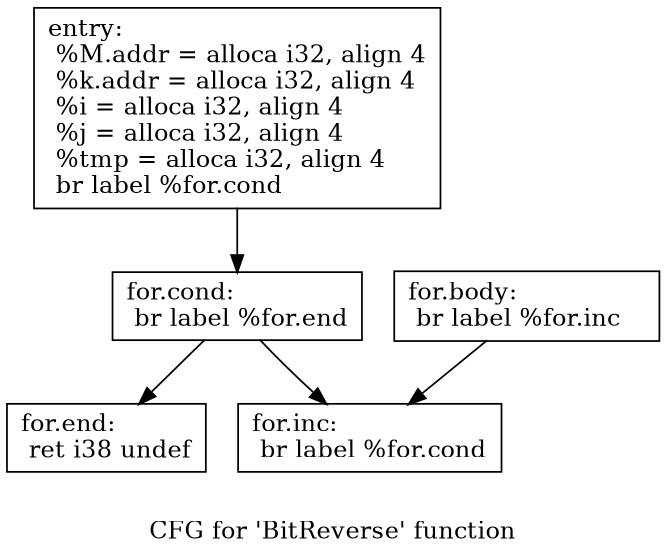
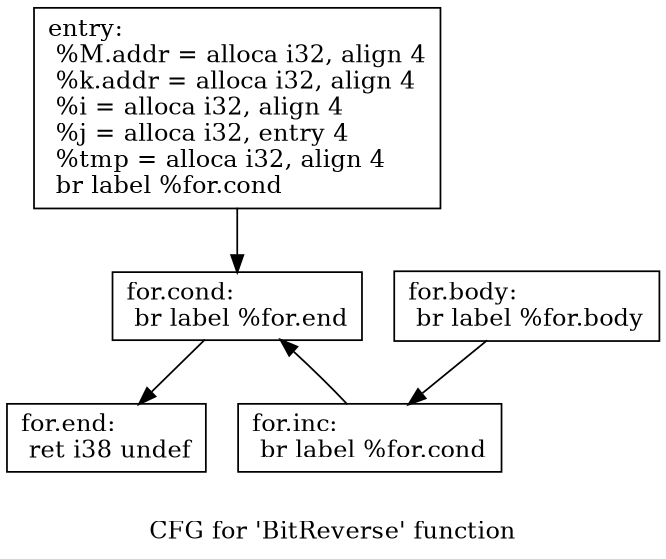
node "entry:": text "%j = alloca i32, align 4" -> "%j = alloca i32, entry 4"
node "for.body:": text "br label %for.inc" -> "br label %for.body"
edge "for.cond:" -> "for.inc:": reversed
